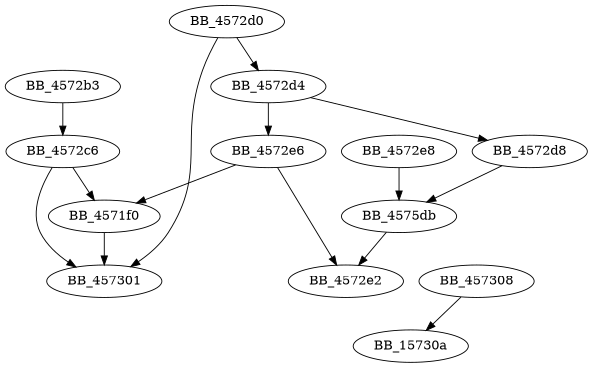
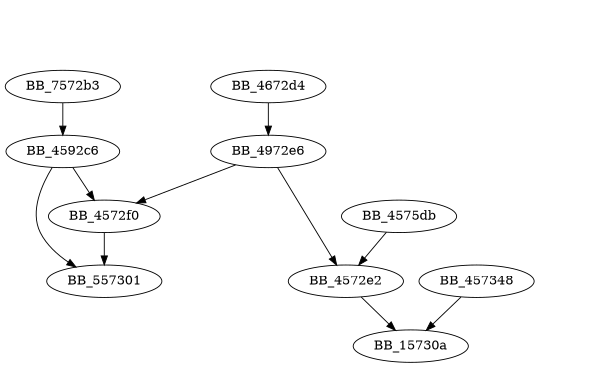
node "BB_4572d0": removed
node "BB_4572b3": label "BB_4572b3" -> "BB_7572b3"
node "BB_4572d4": label "BB_4572d4" -> "BB_4672d4"
node "BB_4572c6": label "BB_4572c6" -> "BB_4592c6"
node "BB_4572e6": label "BB_4572e6" -> "BB_4972e6"
node "BB_4572e8": removed
node "BB_4572d8": removed
node "BB_4571f0": label "BB_4571f0" -> "BB_4572f0"
node "BB_457301": label "BB_457301" -> "BB_557301"
node "BB_457308": label "BB_457308" -> "BB_457348"
edge "BB_4572e2" -> "BB_15730a": added
